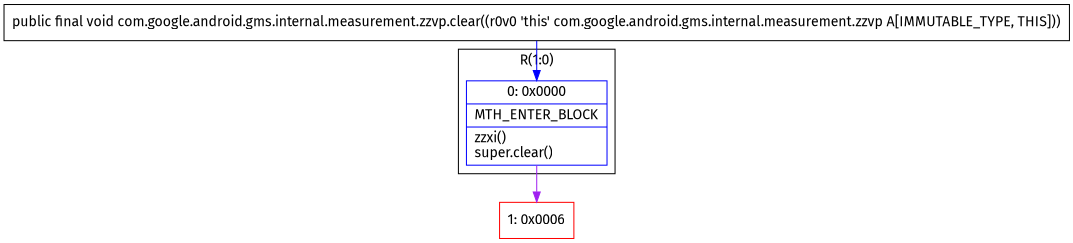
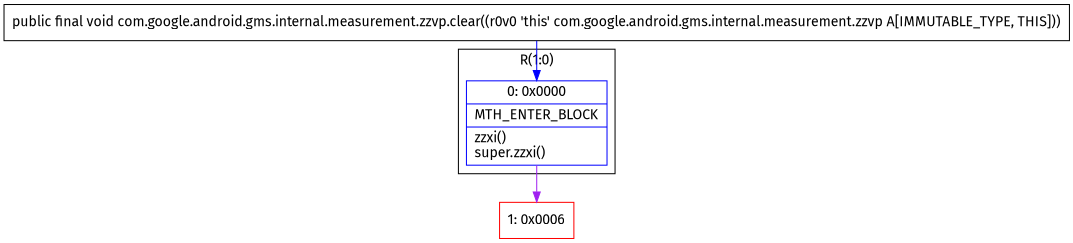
node "0: 0x0000": text "super.clear()" -> "super.zzxi()"
